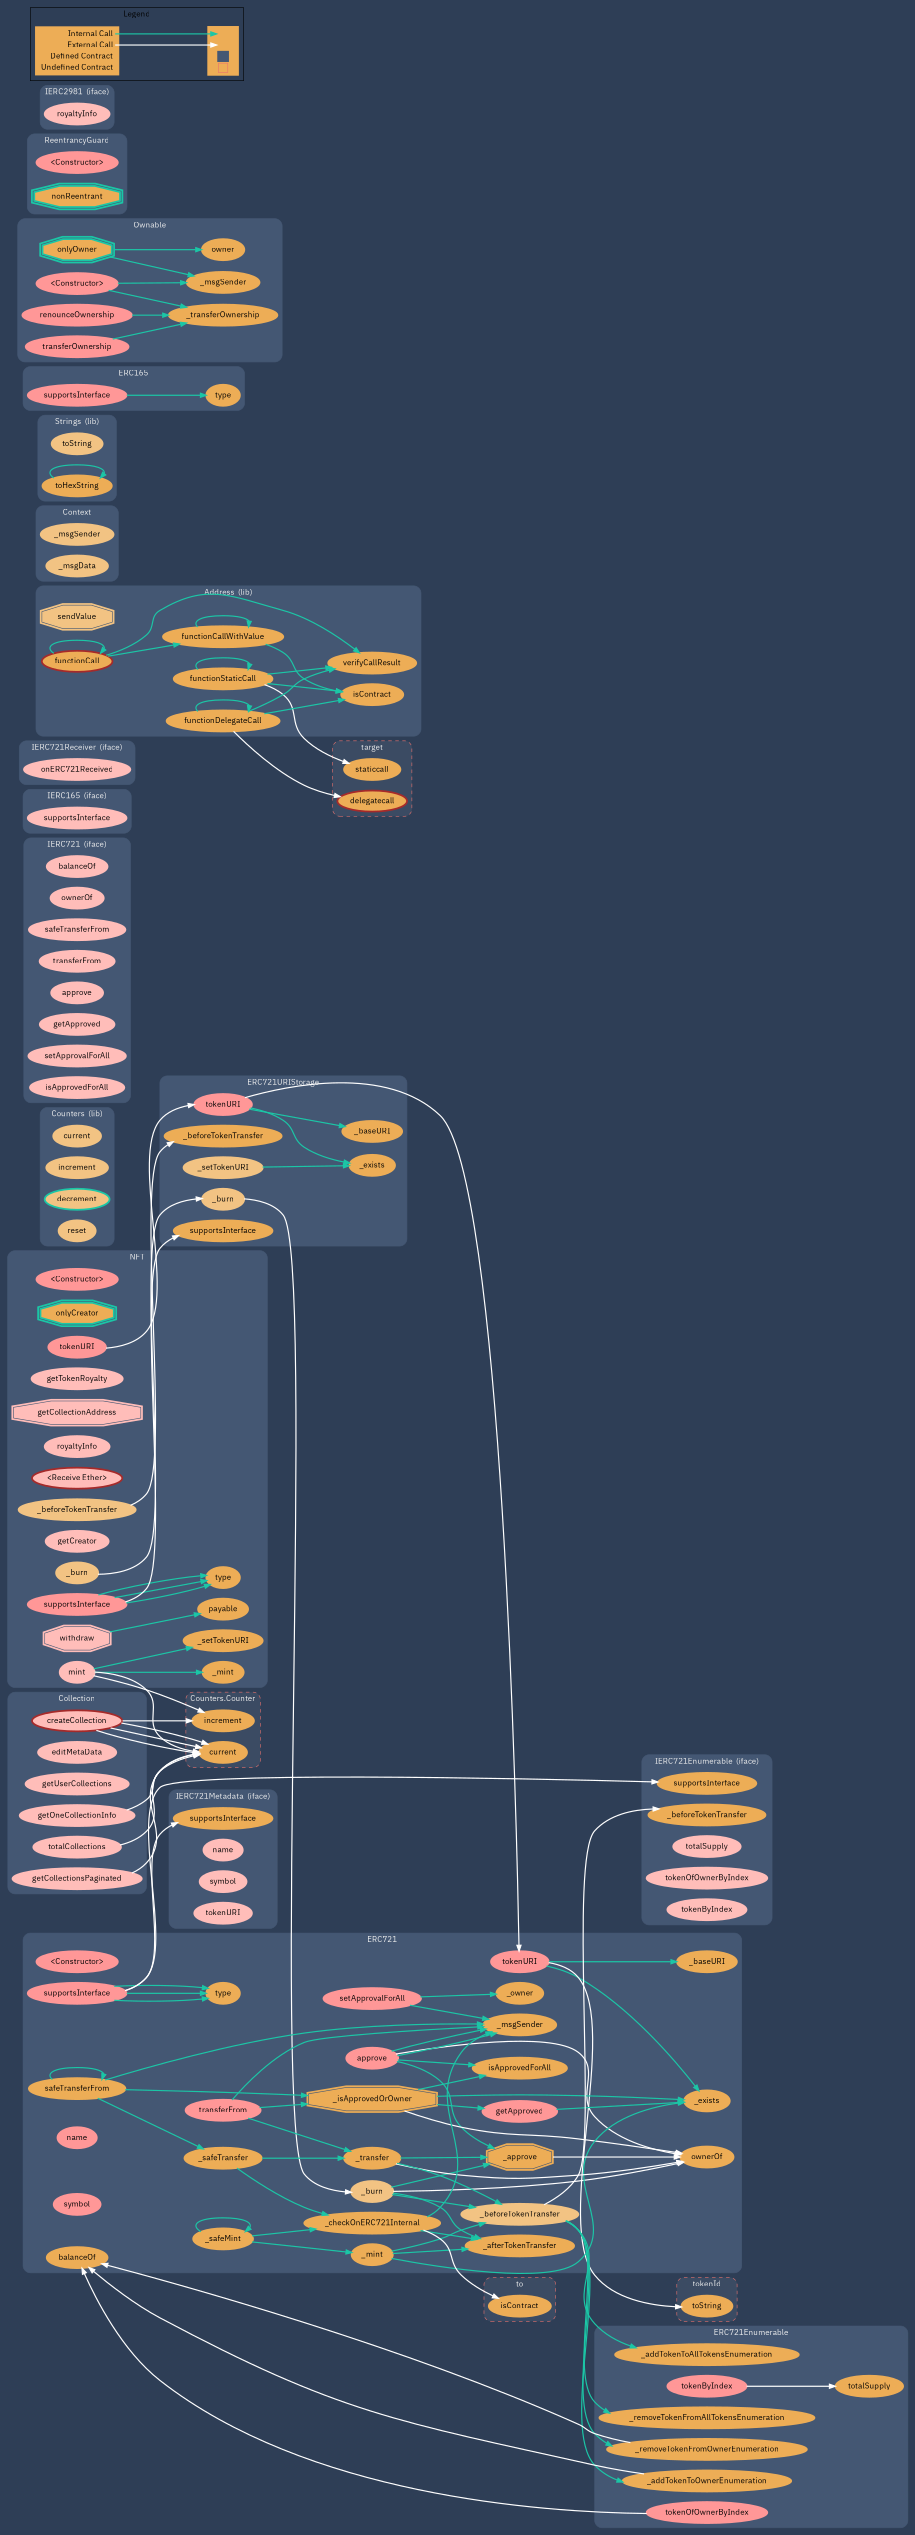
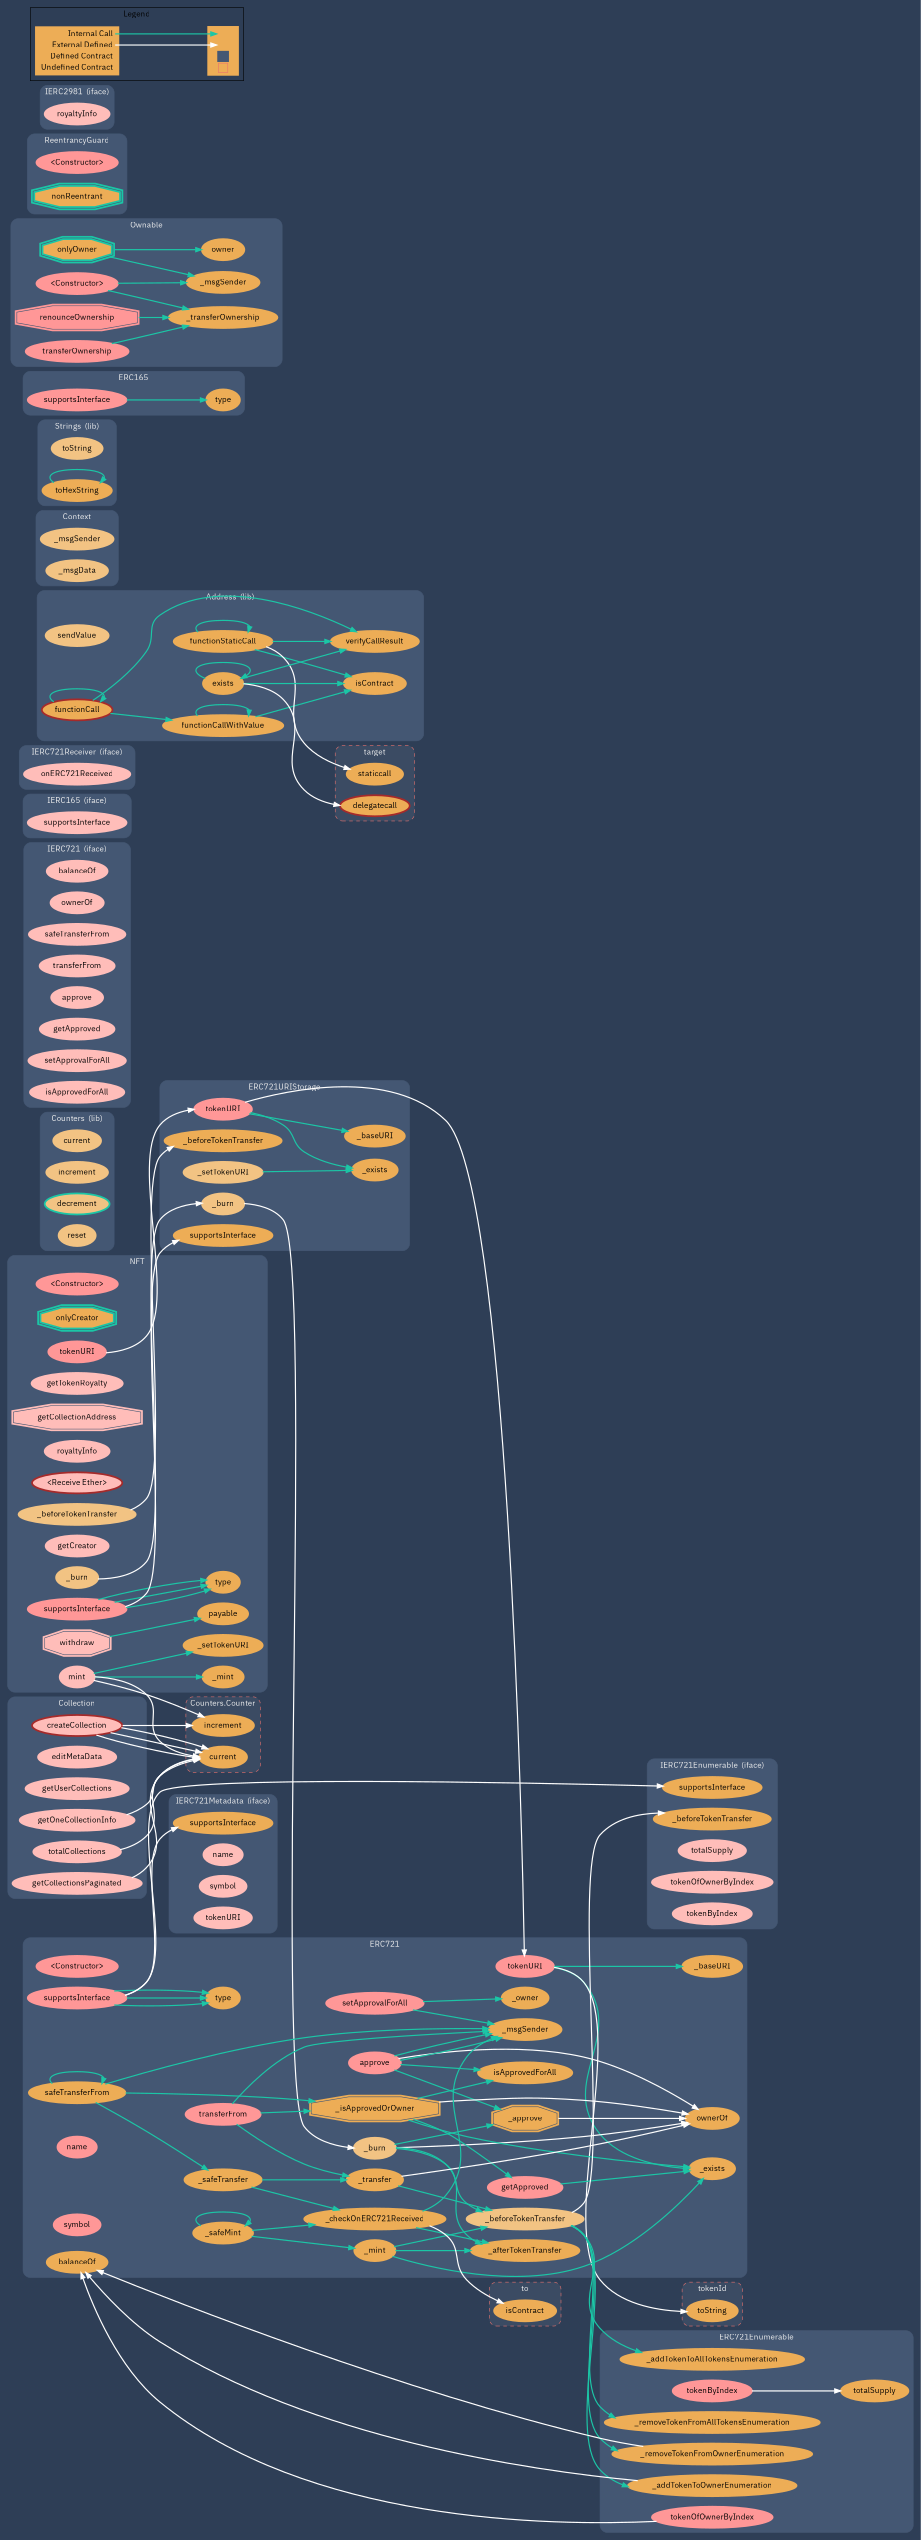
node "Internal Call": text "External Call" -> "External Defined"
node "renounceOwnership": shape ellipse -> doubleoctagon
node "sendValue": shape doubleoctagon -> ellipse
node "functionDelegateCall": label "functionDelegateCall" -> "exists"
edge "_transfer" -> "_approve": removed
node "_checkOnERC721Internal": label "_checkOnERC721Internal" -> "_checkOnERC721Received"
